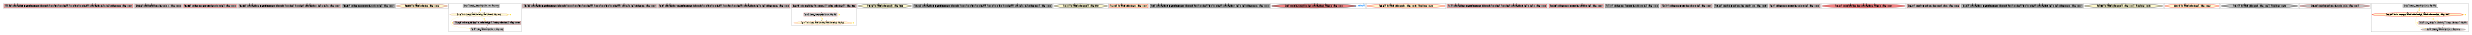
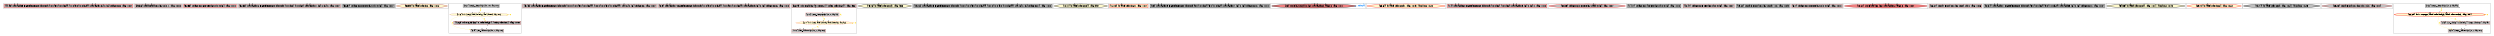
node "[30/35]  %idxprom10 = sext i32 %add to i64, !dbg !1007": shape box -> ellipse
node "[23/40]  %inc22 = add nsw i32 %j.0, 1, !dbg !1018": shape ellipse -> box
node "[71/72]  %dec = add nsw i32 %i.0, -1, !dbg !1023": added
